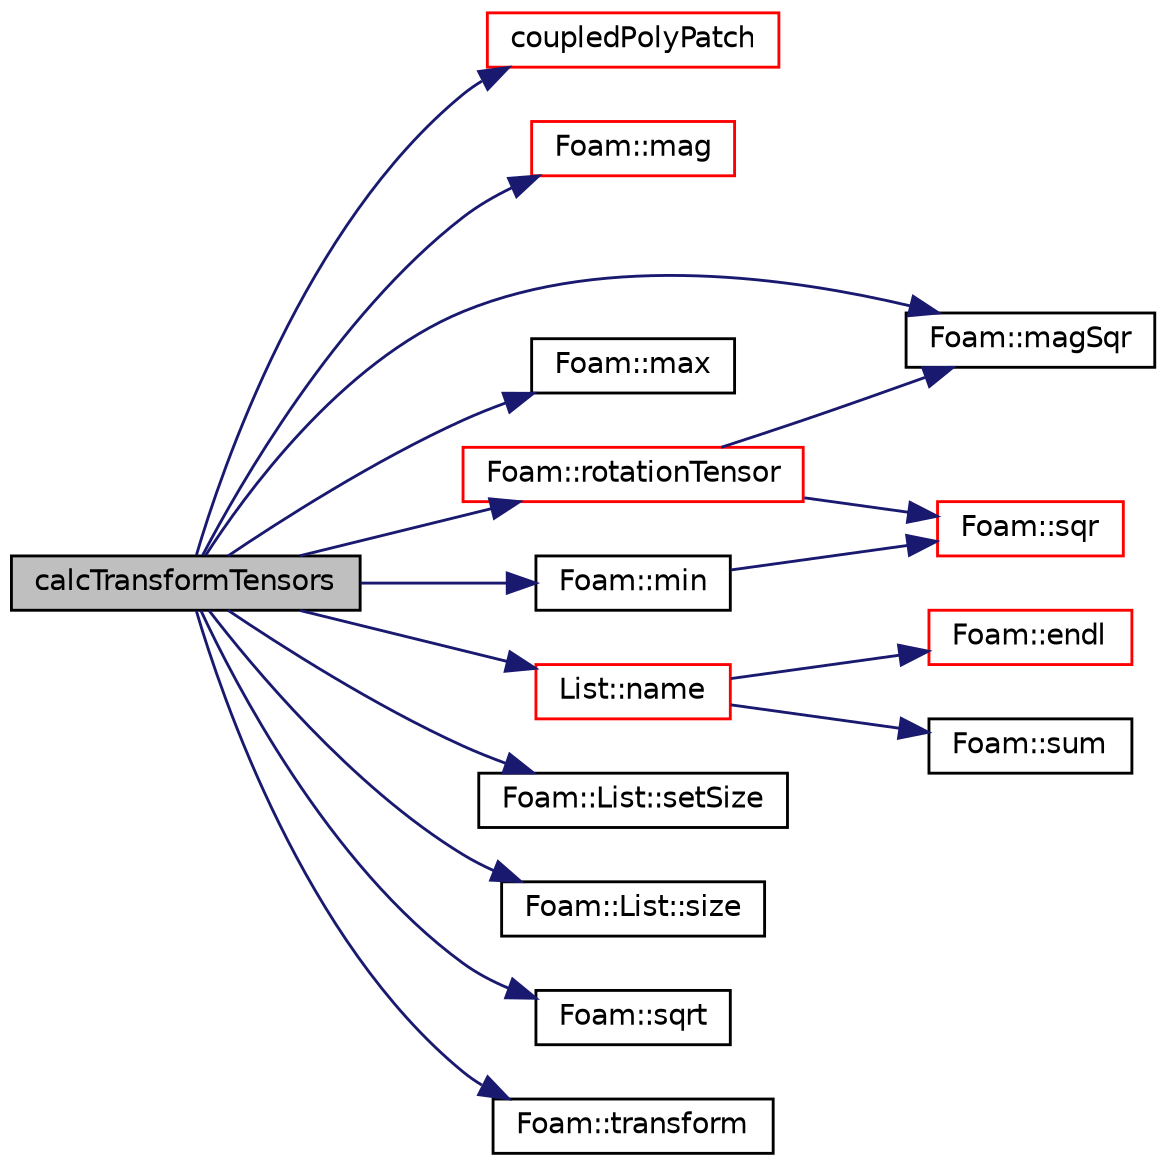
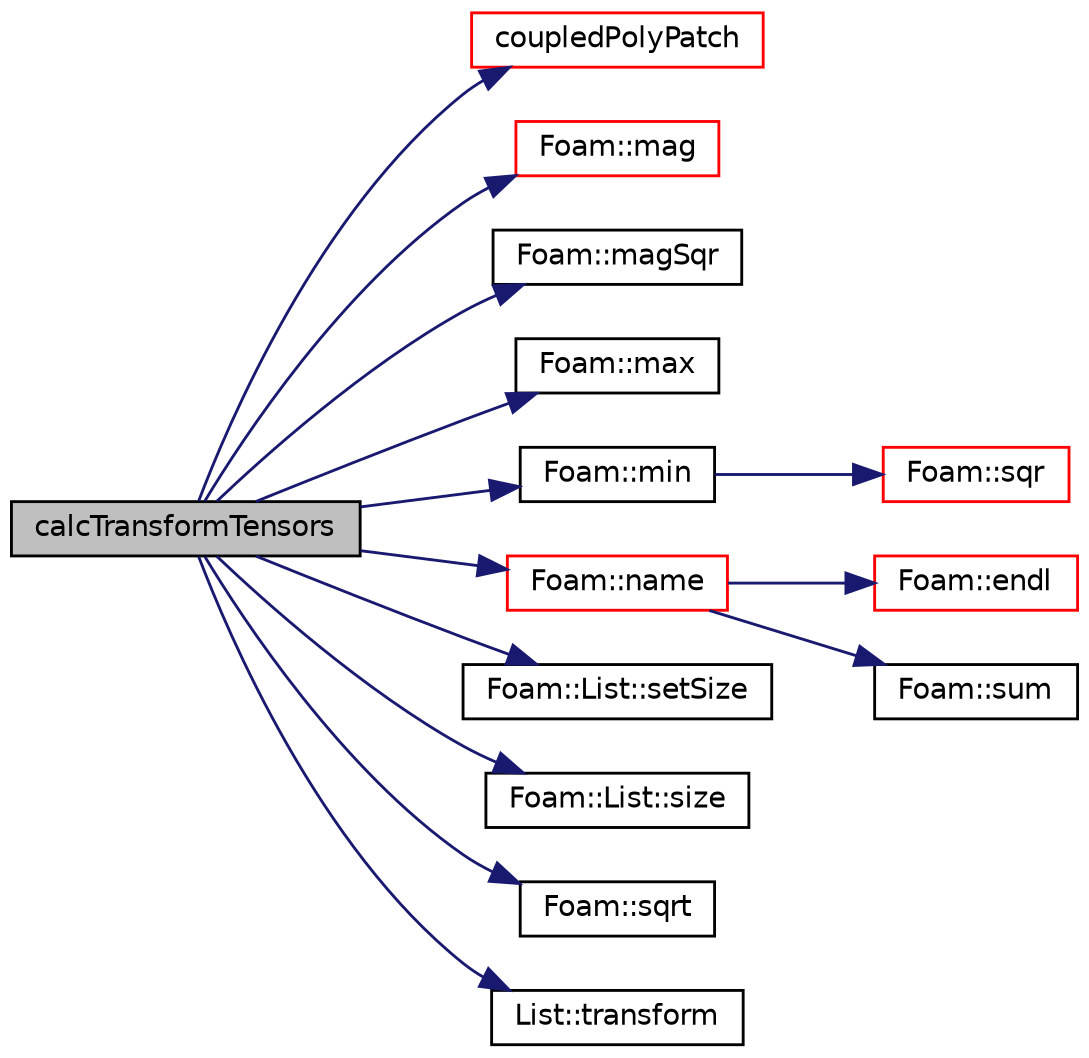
node "Foam::rotationTensor": removed
node "List::name": label "List::name" -> "Foam::name"
node "Foam::transform": label "Foam::transform" -> "List::transform"
